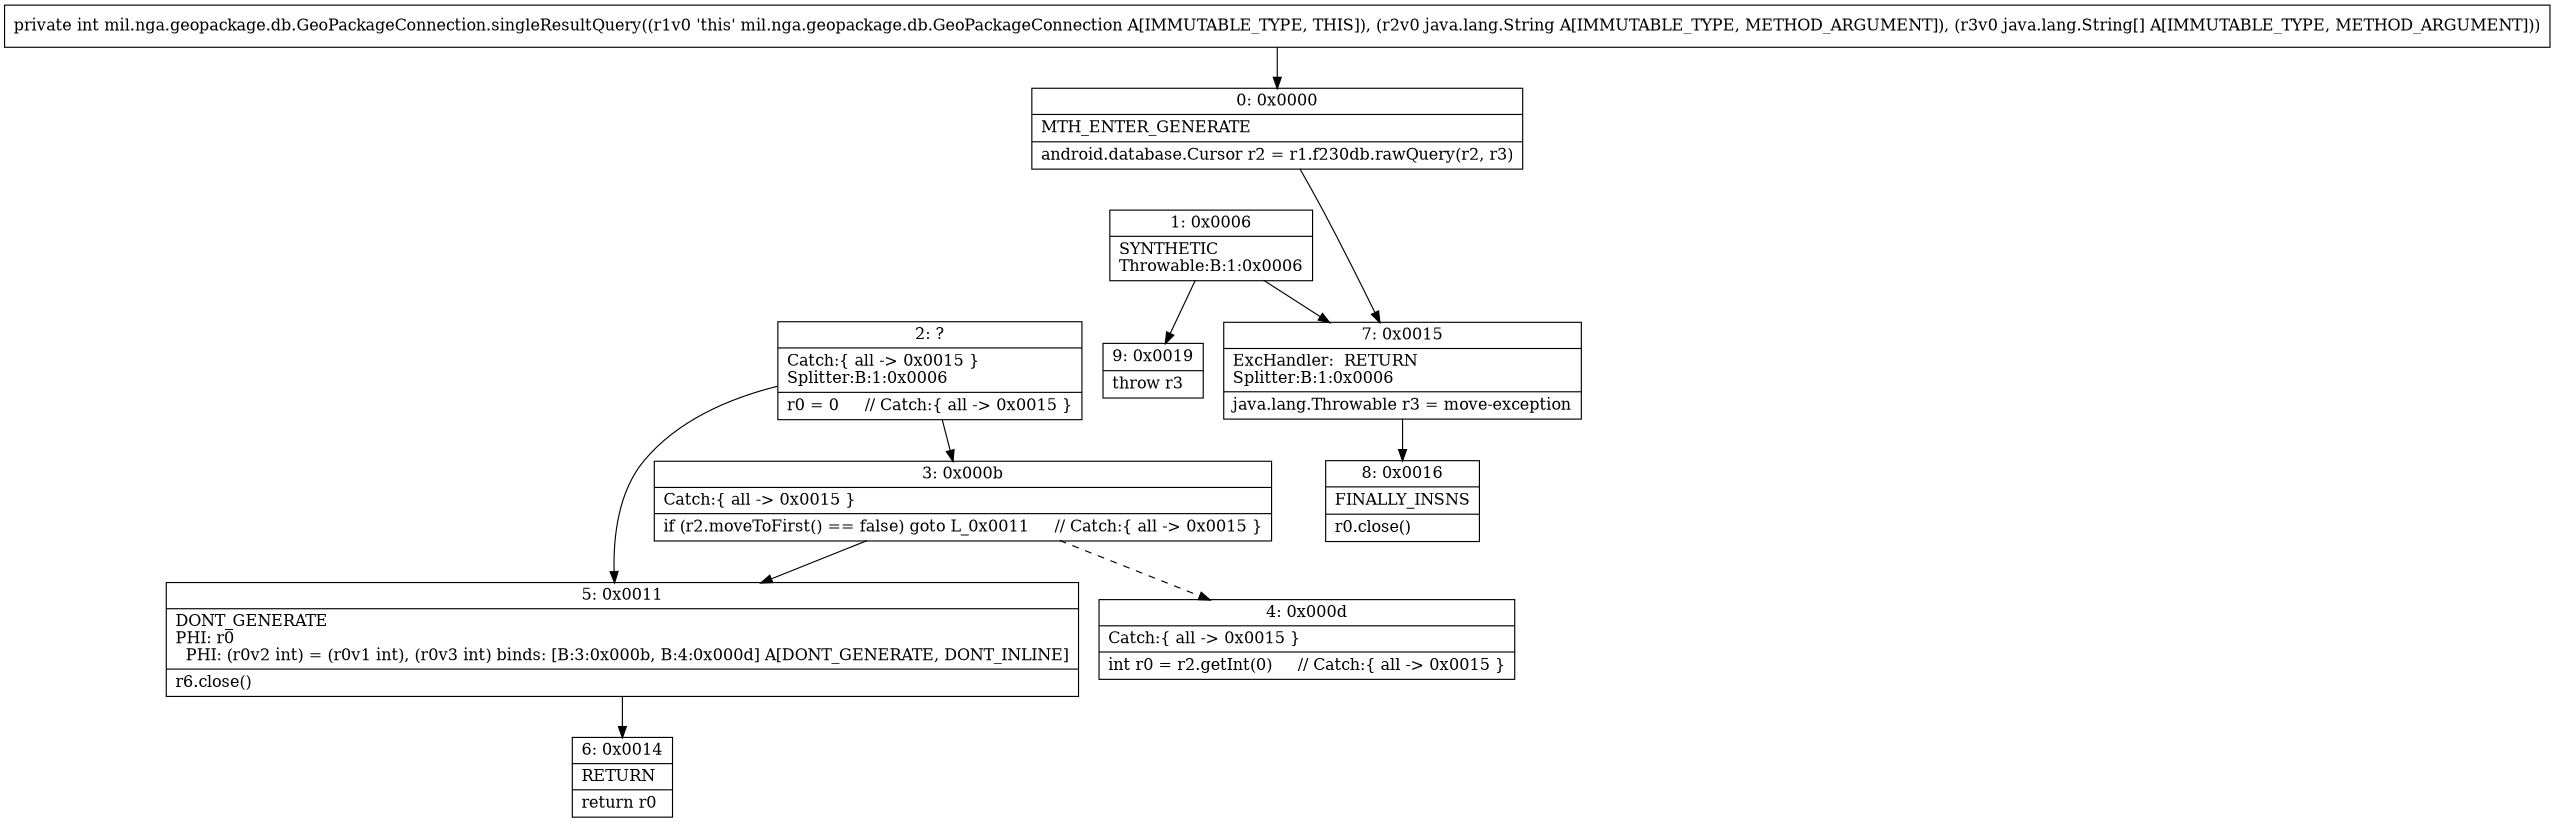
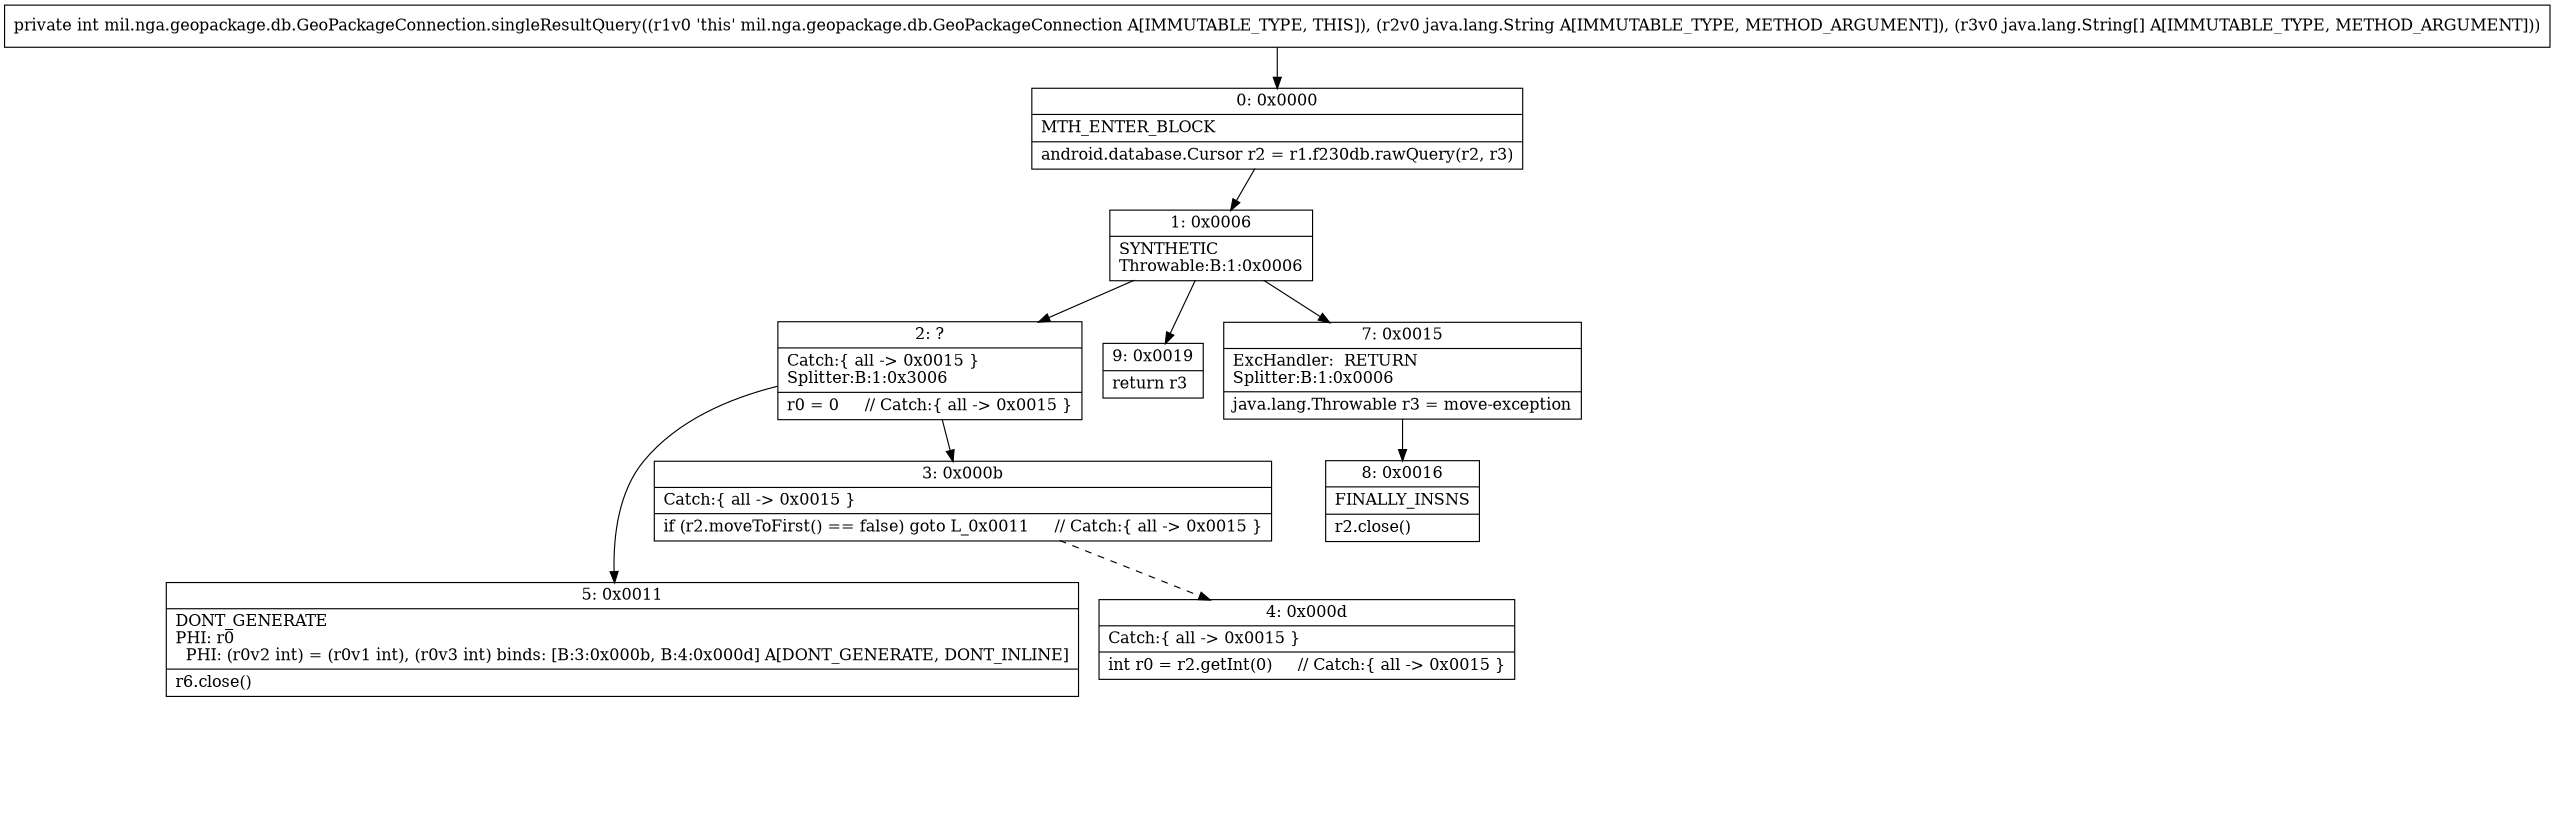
node "0: 0x0000": text "MTH_ENTER_GENERATE" -> "MTH_ENTER_BLOCK"
edge "0: 0x0000" -> "7: 0x0015": now "0: 0x0000" -> "1: 0x0006"
edge "1: 0x0006" -> "2: ?": added
node "2: ?": text "Splitter:B:1:0x0006" -> "Splitter:B:1:0x3006"
node "9: 0x0019": text "throw r3" -> "return r3"
node "8: 0x0016": text "r0.close()" -> "r2.close()"
edge "3: 0x000b" -> "5: 0x0011": removed
node "6: 0x0014": removed
